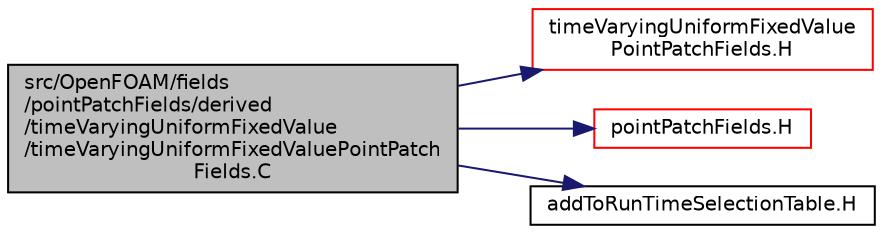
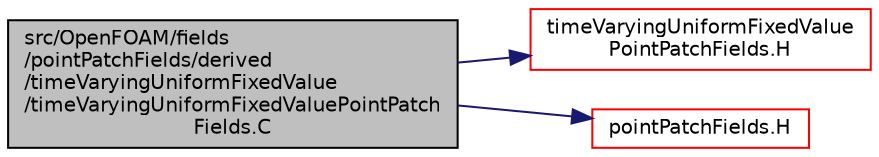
node "addToRunTimeSelectionTable.H": removed
